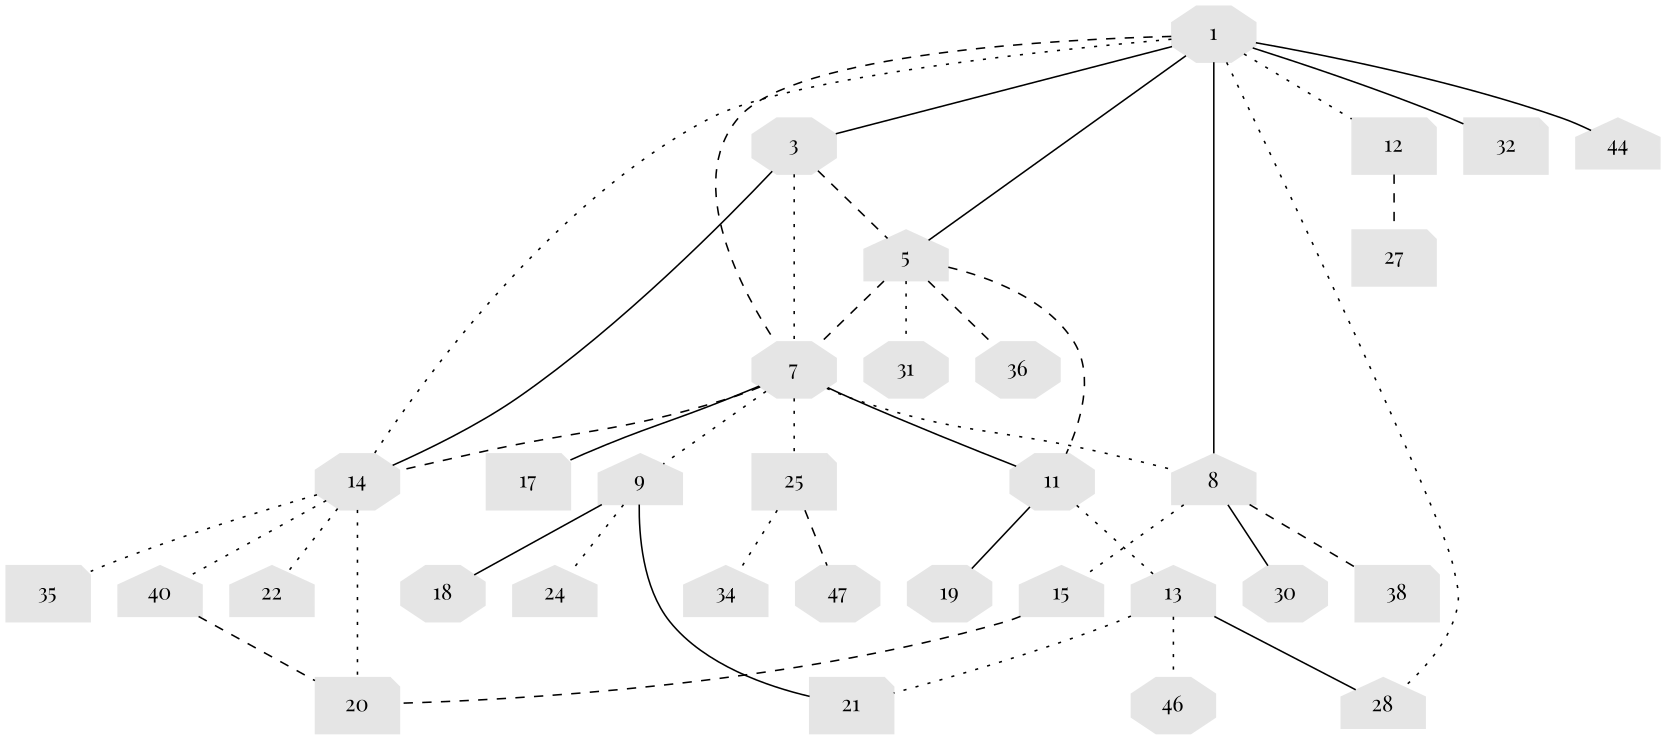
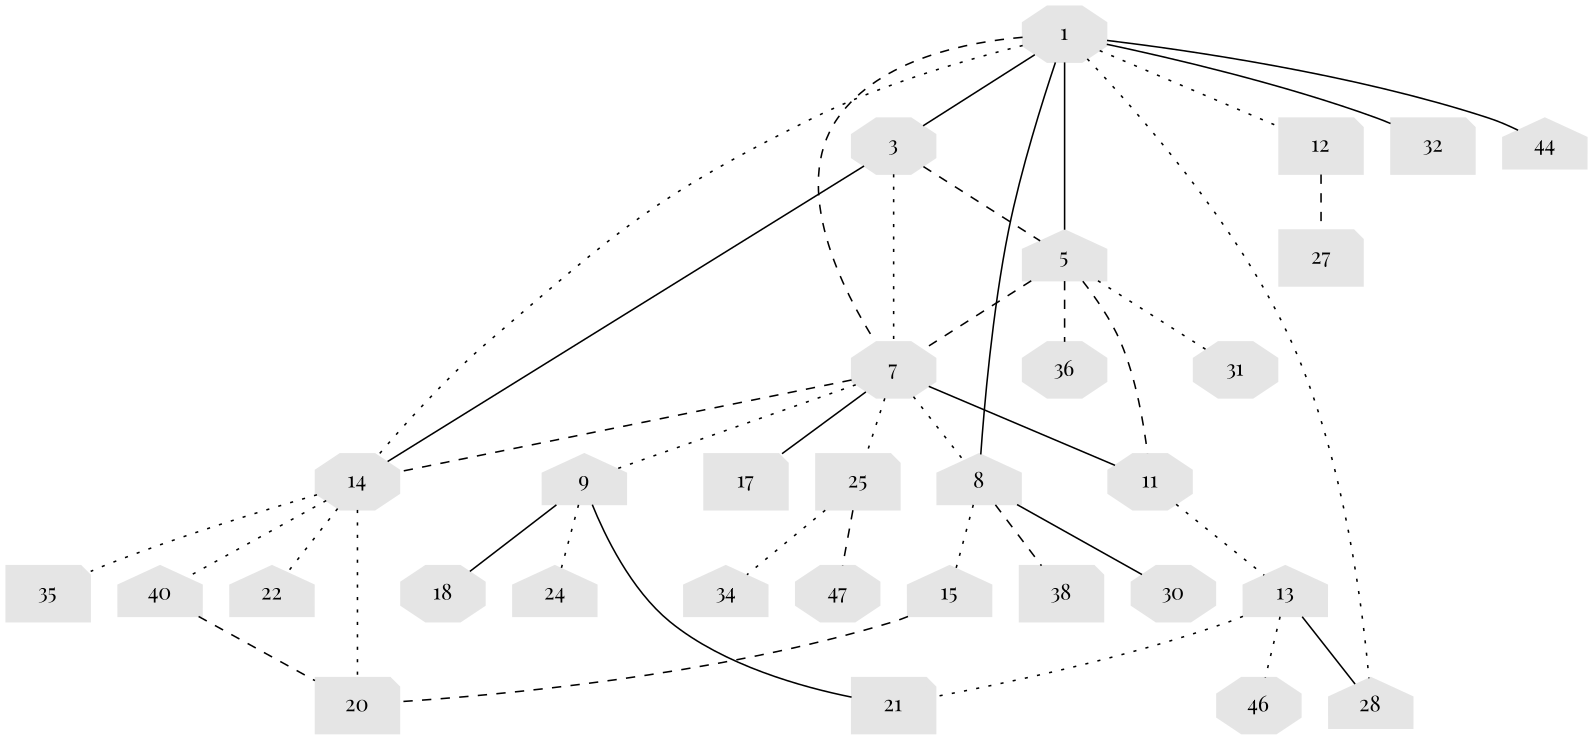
node "19": removed
